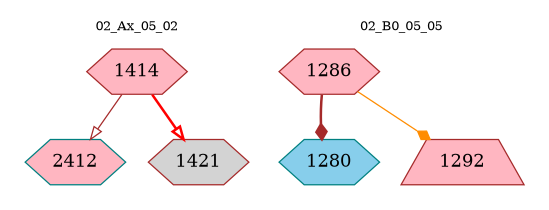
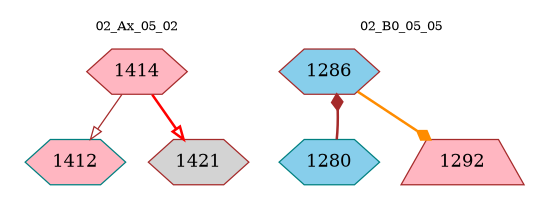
node "1286": fillcolor lightpink -> skyblue
edge "1286" -> "1280": reversed
edge "1286" -> "1292": style solid -> bold
node "2412": label "2412" -> "1412"
